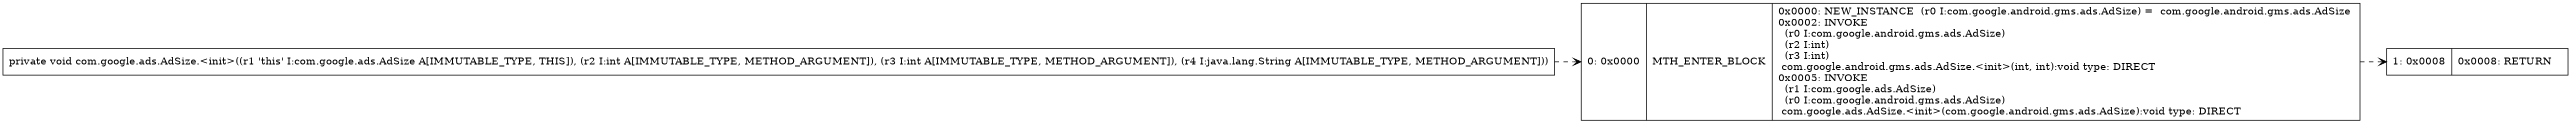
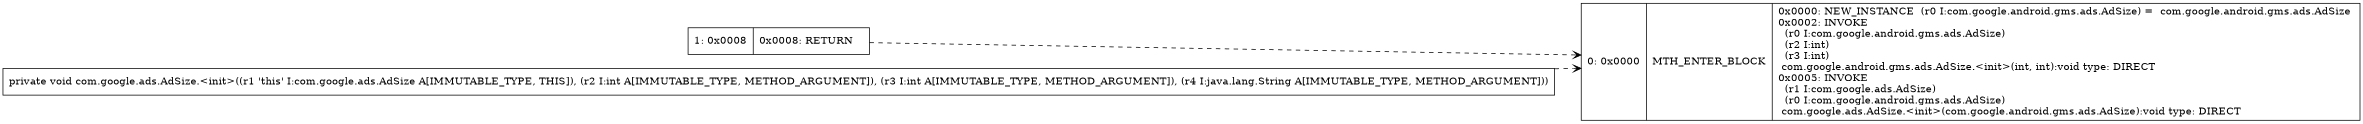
edge "0: 0x0000" -> "1: 0x0008": reversed
